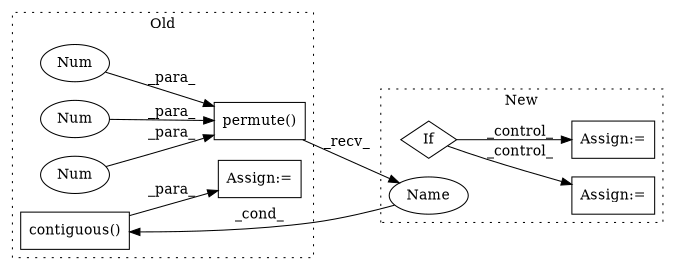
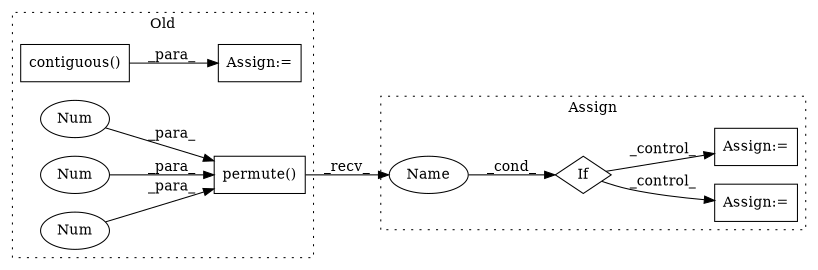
cluster "New": label "New" -> "Assign"
edge "Name" -> "contiguous()": now "Name" -> "If"
